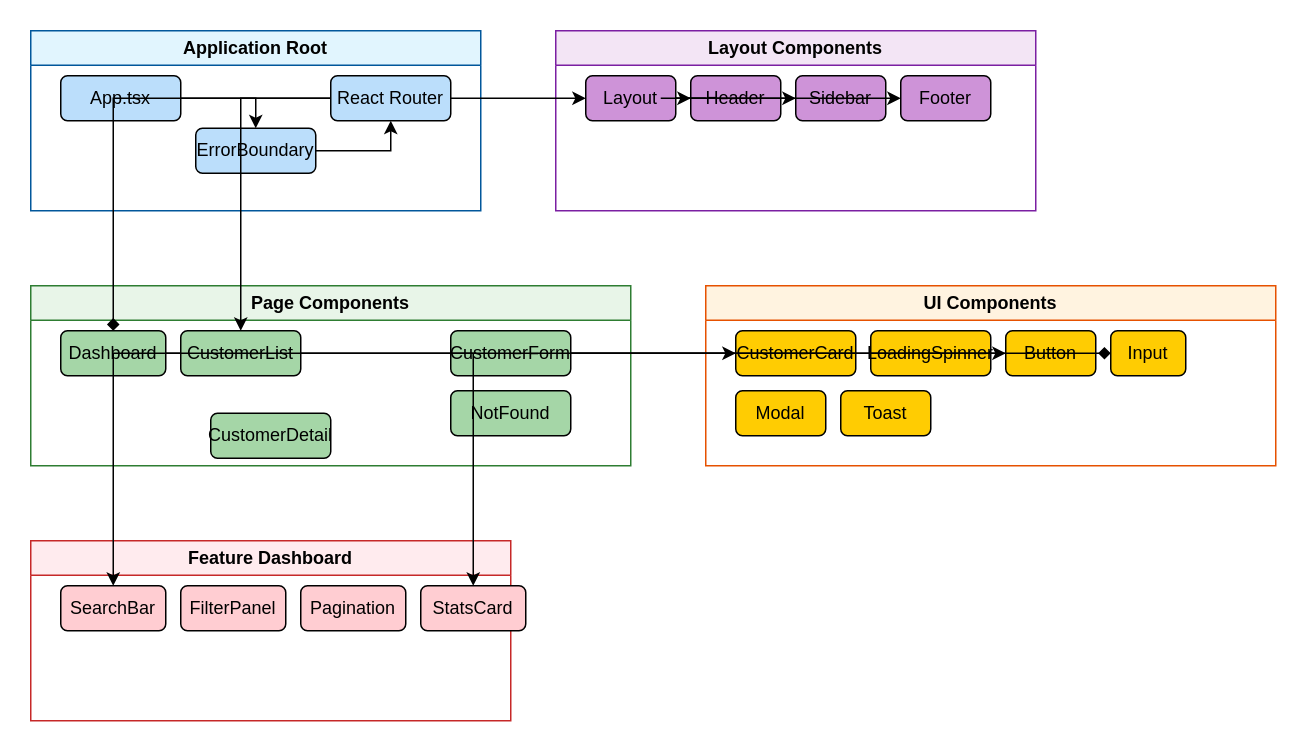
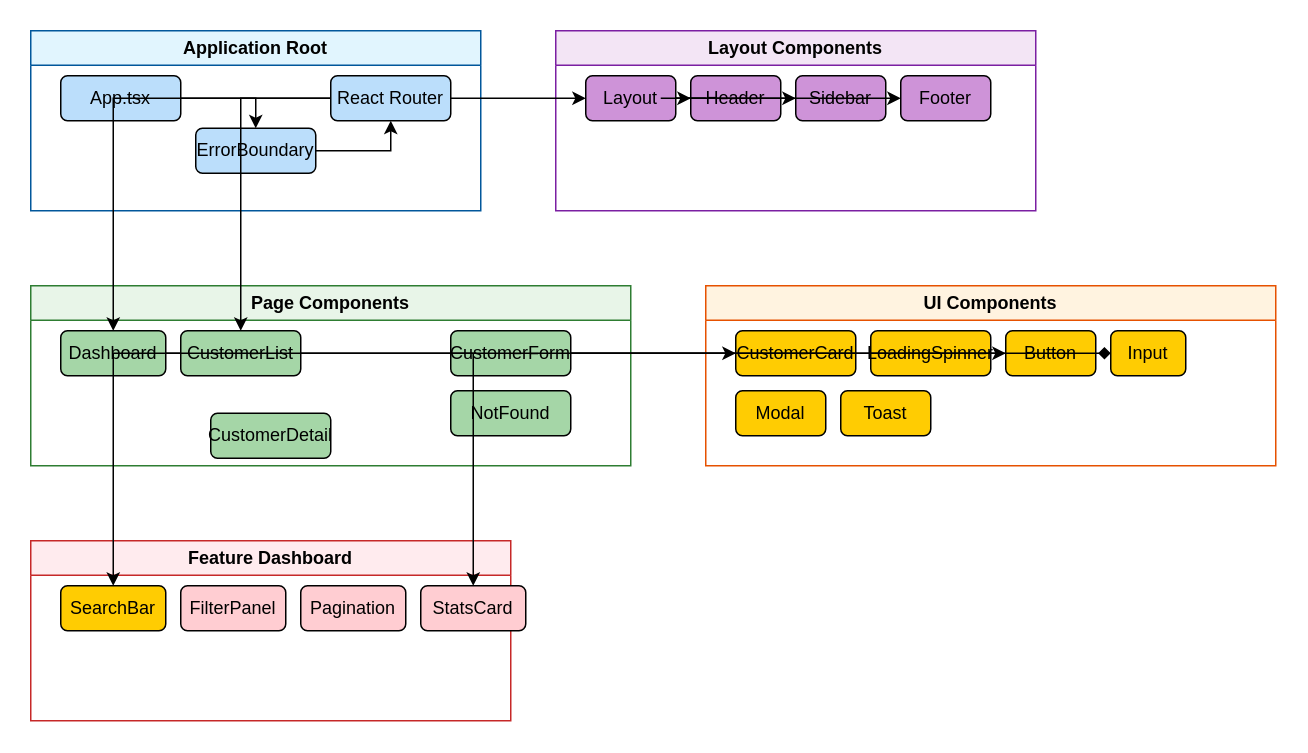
edge "React Router" -> "Dashboard": arrowhead diamond -> classic
node "SearchBar": fillcolor #ffcdd2 -> #ffcc02
